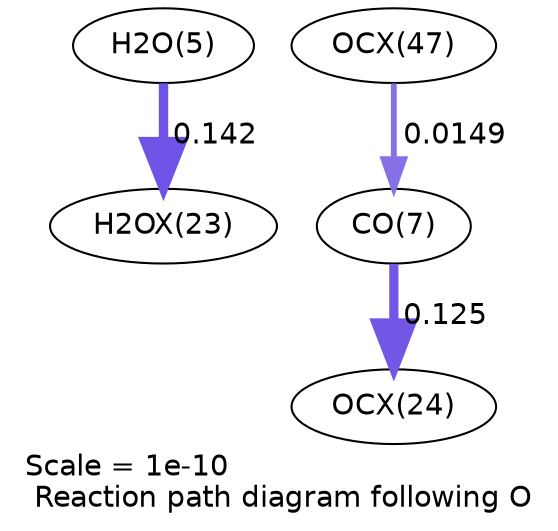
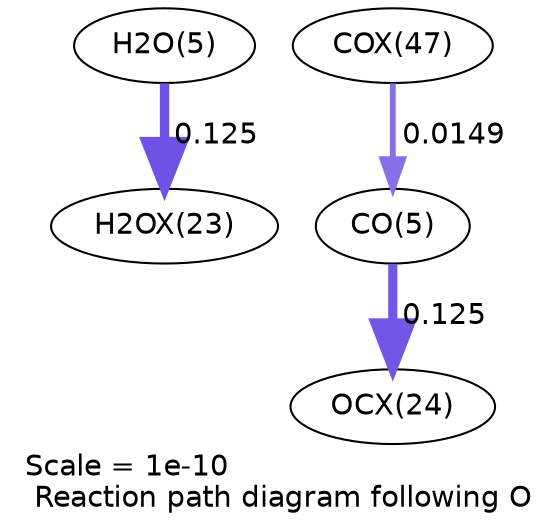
node "OCX(47)": label "OCX(47)" -> "COX(47)"
edge "H2O(5)" -> "H2OX(23)": label " 0.142" -> " 0.125"
node "CO(7)": label "CO(7)" -> "CO(5)"
